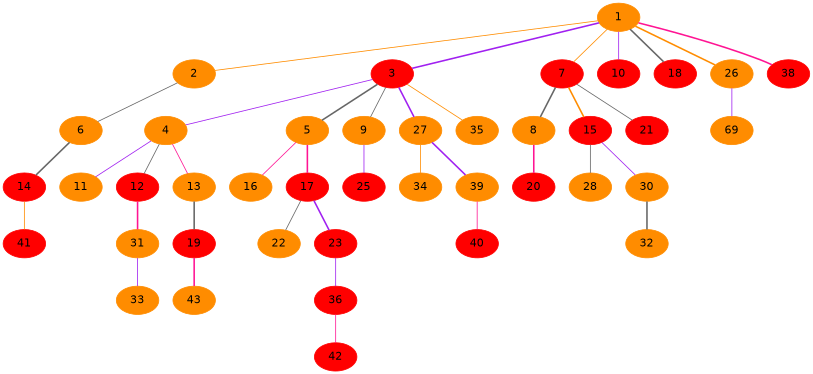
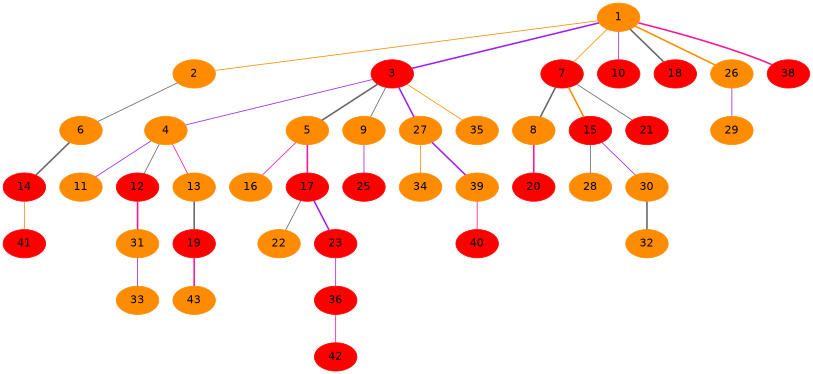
node "69": label "69" -> "29"
